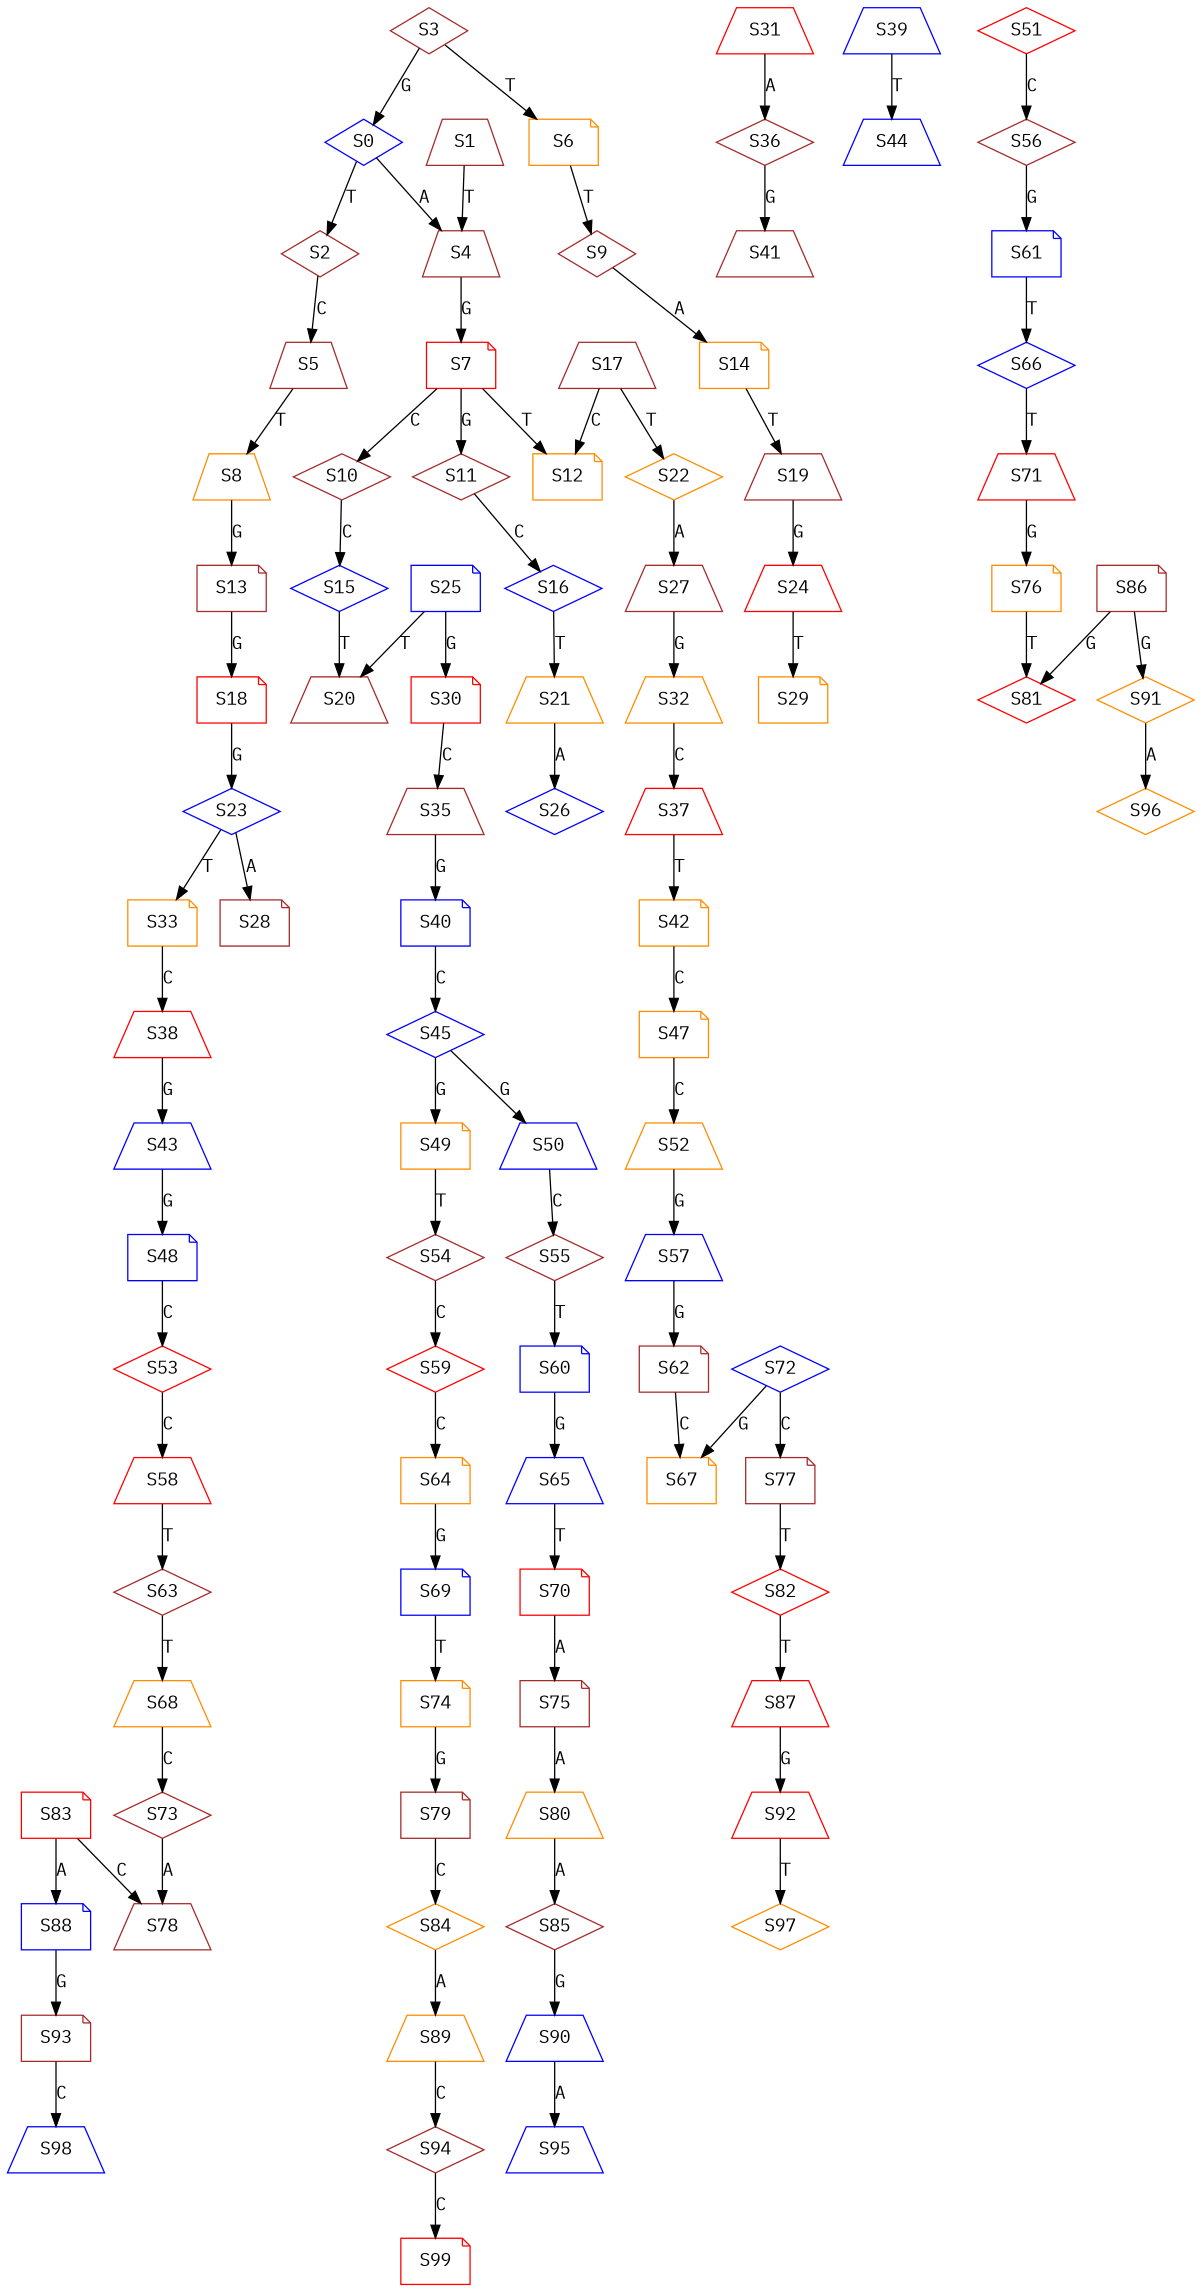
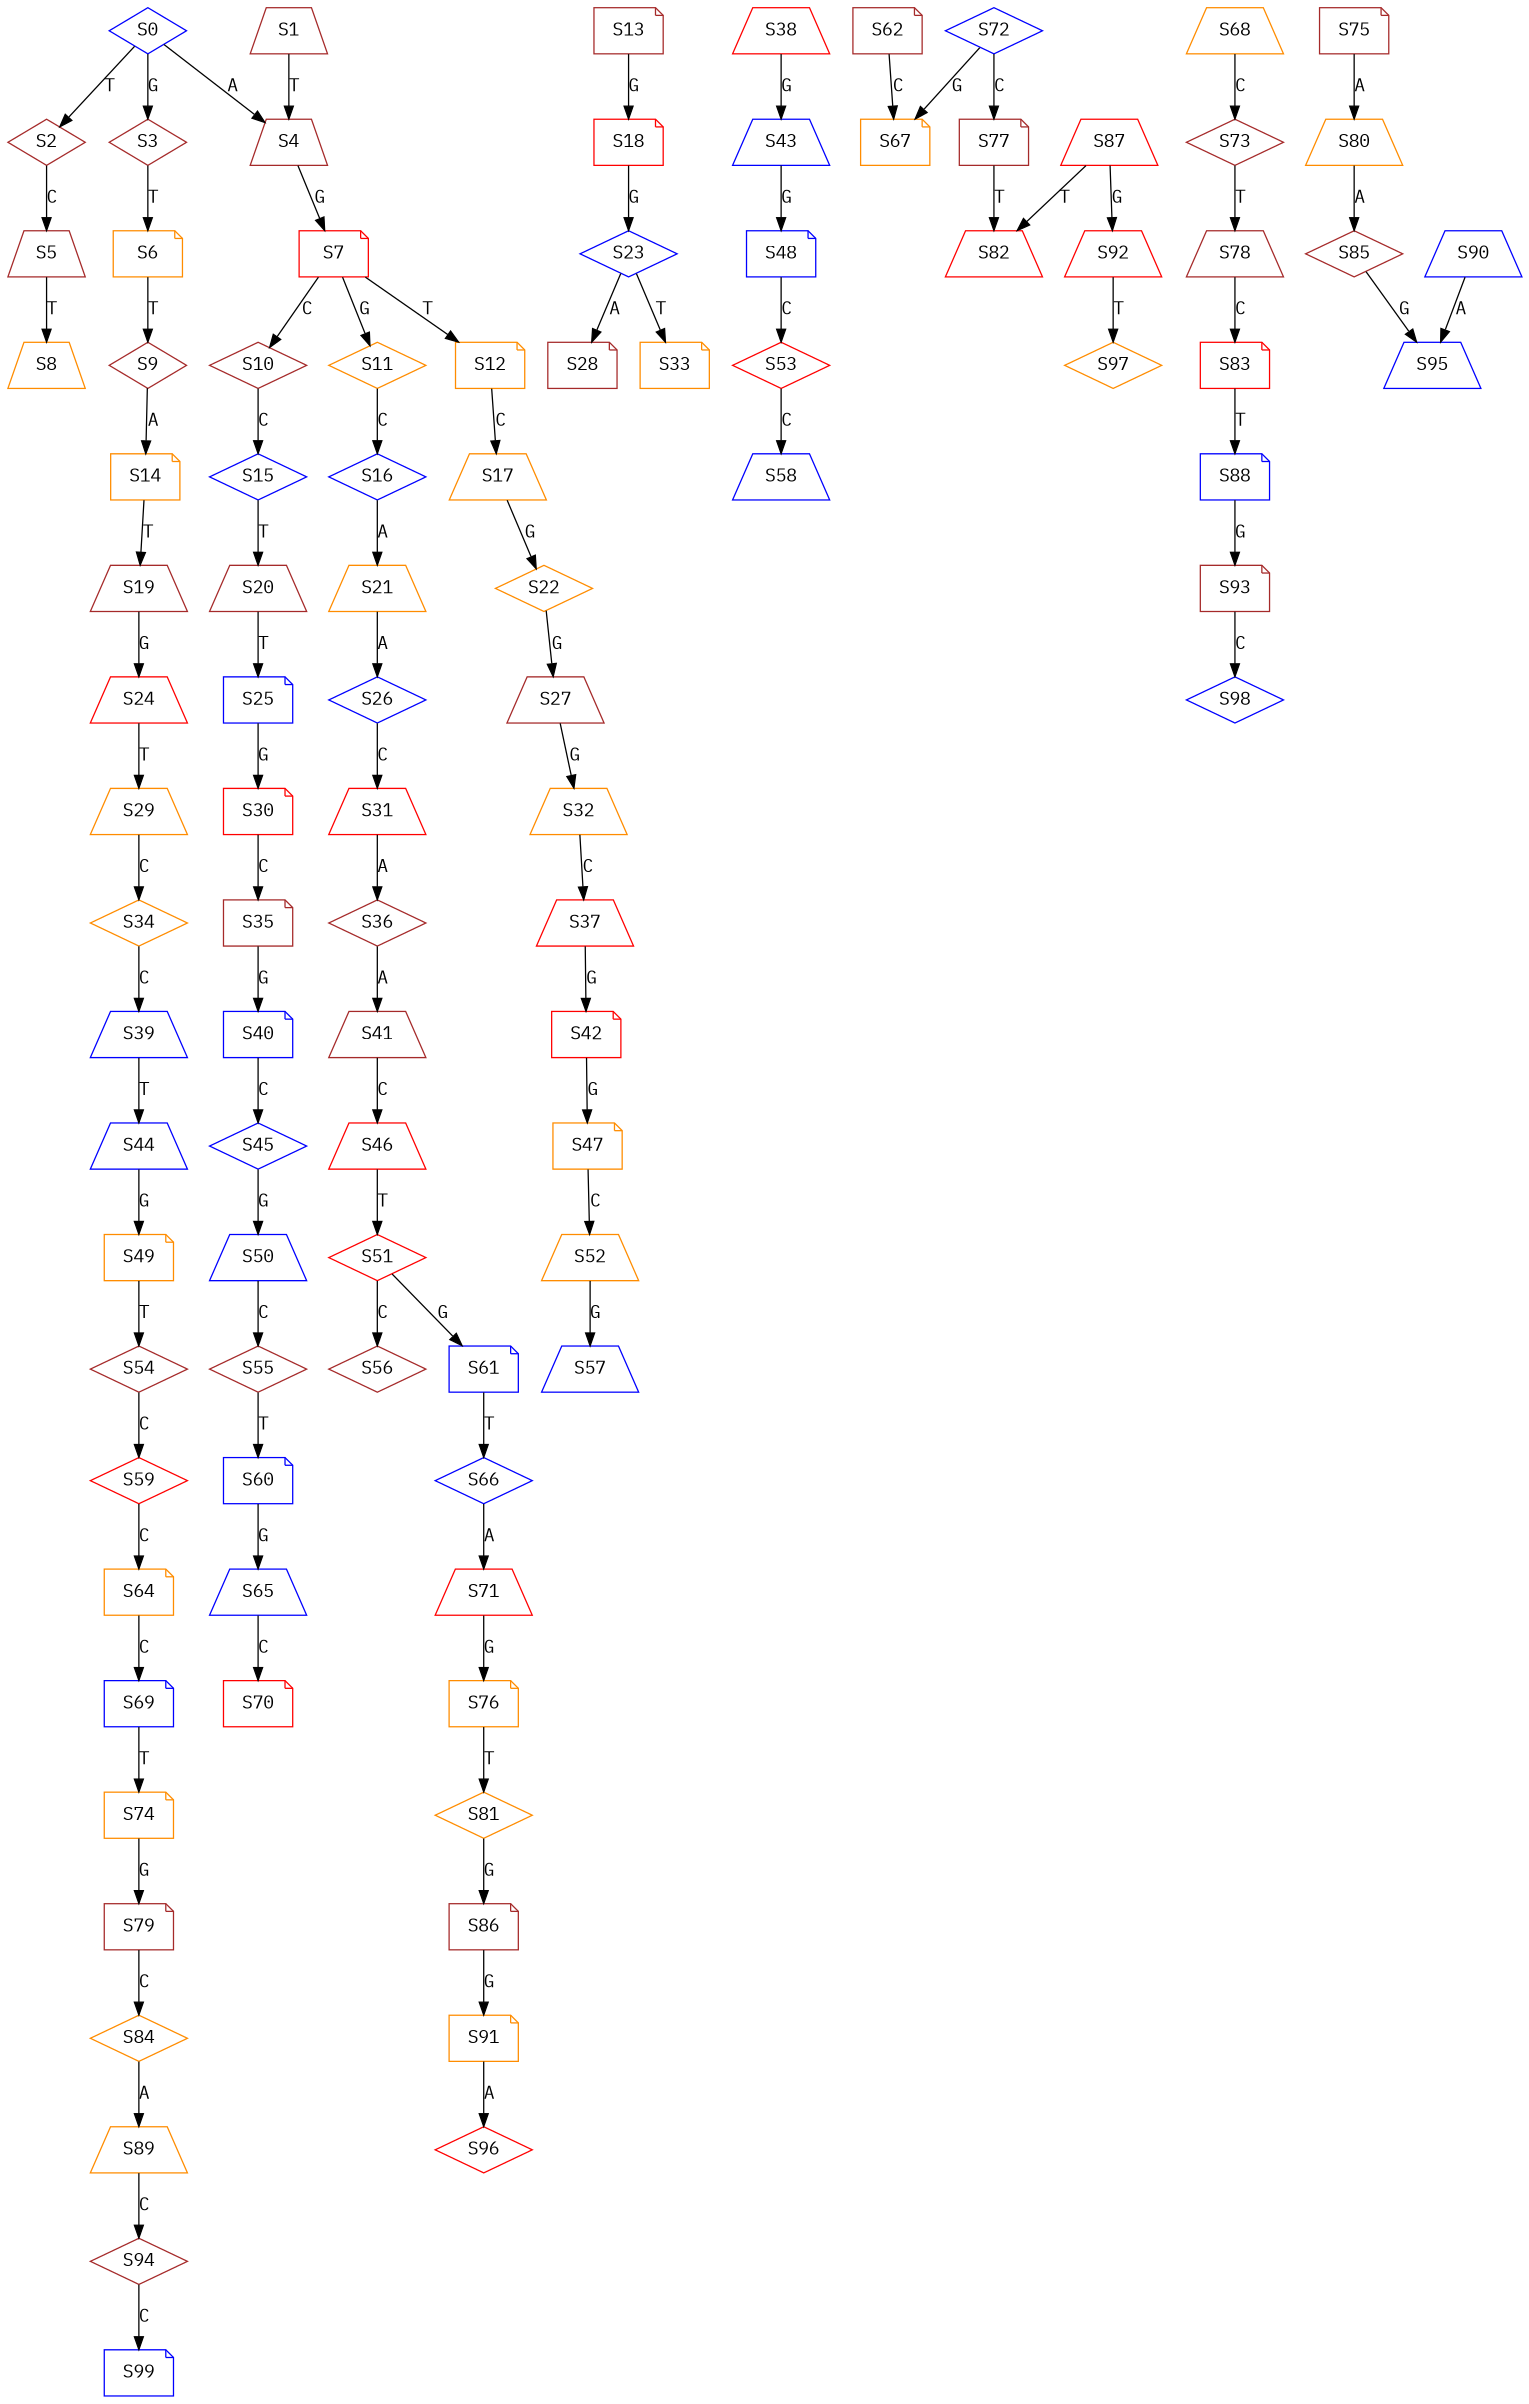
edge "S3" -> "S0": reversed
edge "S56" -> "S61": now "S51" -> "S61"
edge "S36" -> "S41": label "G" -> "A"
node "S17": color brown -> darkorange
edge "S17" -> "S12": reversed
edge "S17" -> "S22": label "T" -> "G"
edge "S66" -> "S71": label "T" -> "A"
node "S11": color brown -> darkorange
edge "S8" -> "S13": removed, label "G"
edge "S22" -> "S27": label "A" -> "G"
edge "S25" -> "S20": reversed
edge "S86" -> "S81": reversed
edge "S16" -> "S21": label "T" -> "A"
node "S29": shape note -> trapezium
node "S81": color red -> darkorange
node "S91": shape diamond -> note
edge "S26" -> "S31": added, label "C"
node "S35": shape trapezium -> note
node "S96": color darkorange -> red
edge "S37" -> "S42": label "T" -> "G"
node "S34": added
node "S42": color darkorange -> red
edge "S33" -> "S38": removed, label "C"
edge "S42" -> "S47": label "C" -> "G"
edge "S45" -> "S49": now "S44" -> "S49"
node "S46": added
edge "S57" -> "S62": removed, label "G"
node "S58": color red -> blue
edge "S64" -> "S69": label "G" -> "C"
edge "S65" -> "S70": label "T" -> "C"
node "S63": removed
node "S82": shape diamond -> trapezium
edge "S70" -> "S75": removed, label "A"
edge "S82" -> "S87": reversed
edge "S83" -> "S78": reversed
edge "S83" -> "S88": label "A" -> "T"
edge "S73" -> "S78": label "A" -> "T"
edge "S85" -> "S90": now "S85" -> "S95"
node "S98": shape trapezium -> diamond
node "S99": color red -> blue
